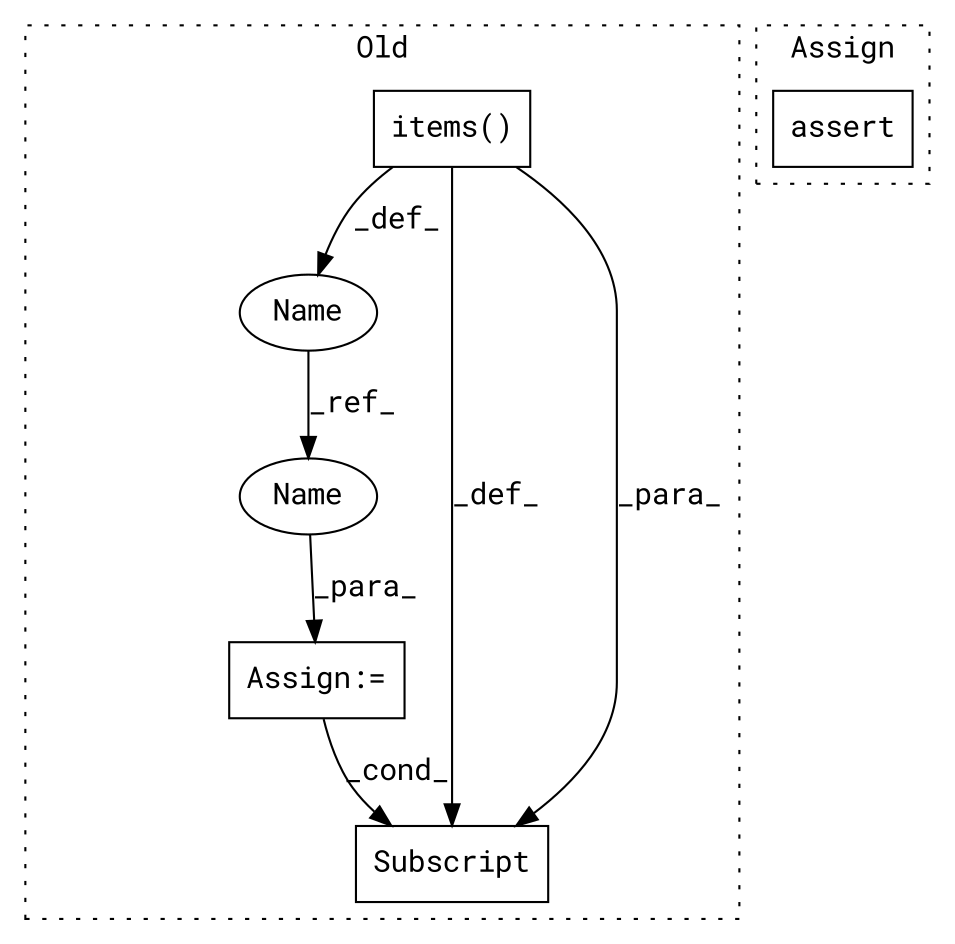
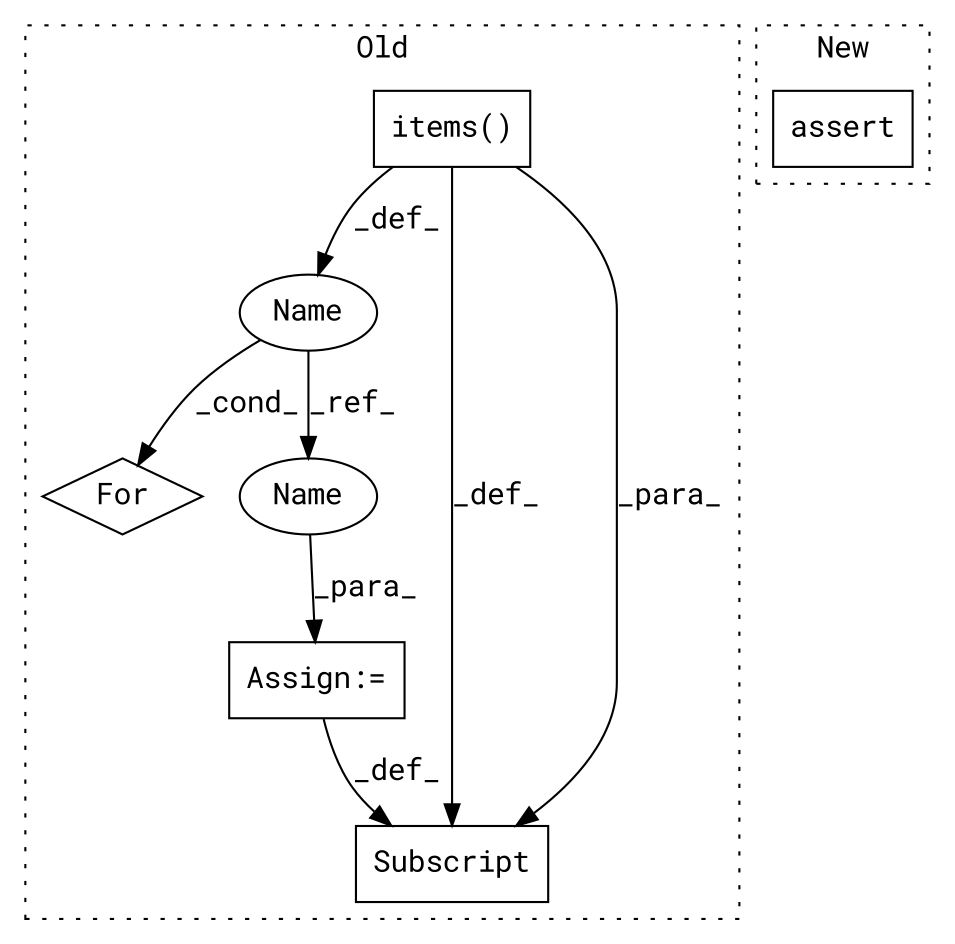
cluster "Assign": label "Assign" -> "New"
node "For": added
edge "Assign:=" -> "Subscript": label "_cond_" -> "_def_"
